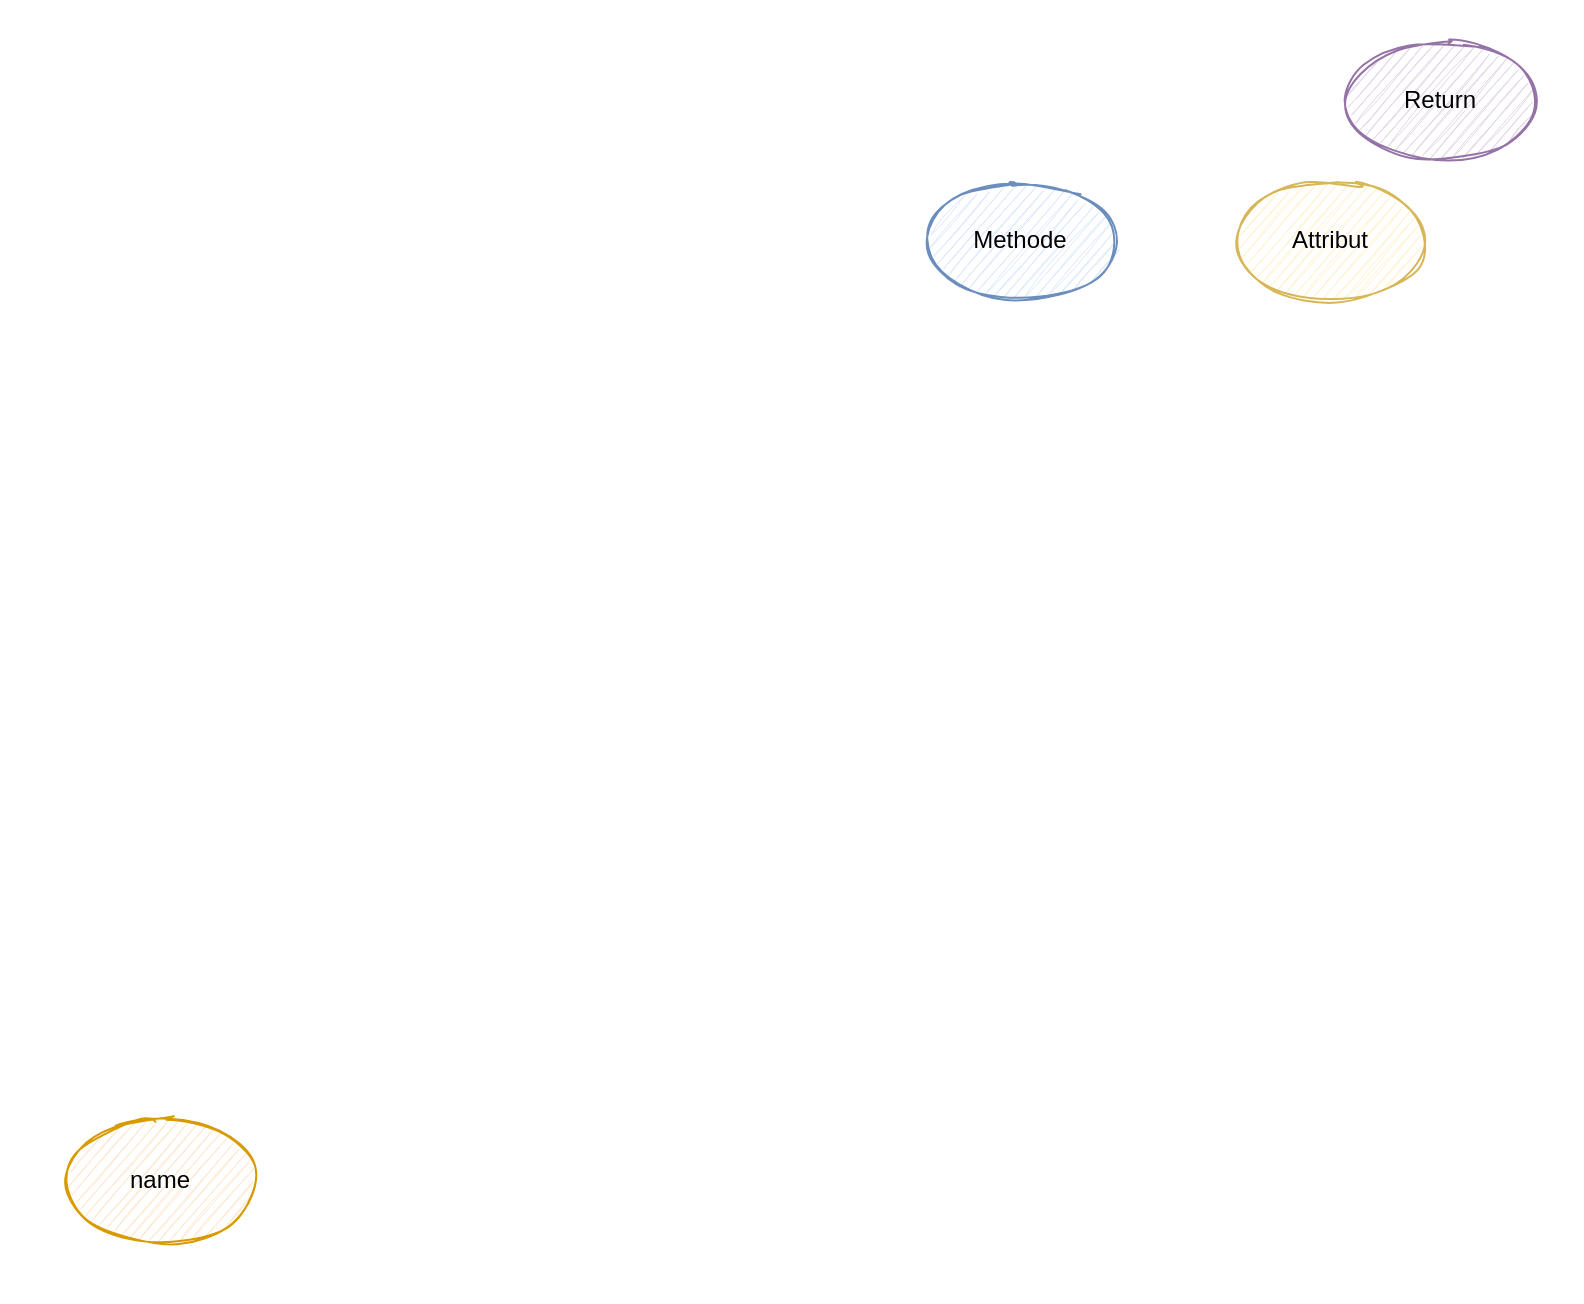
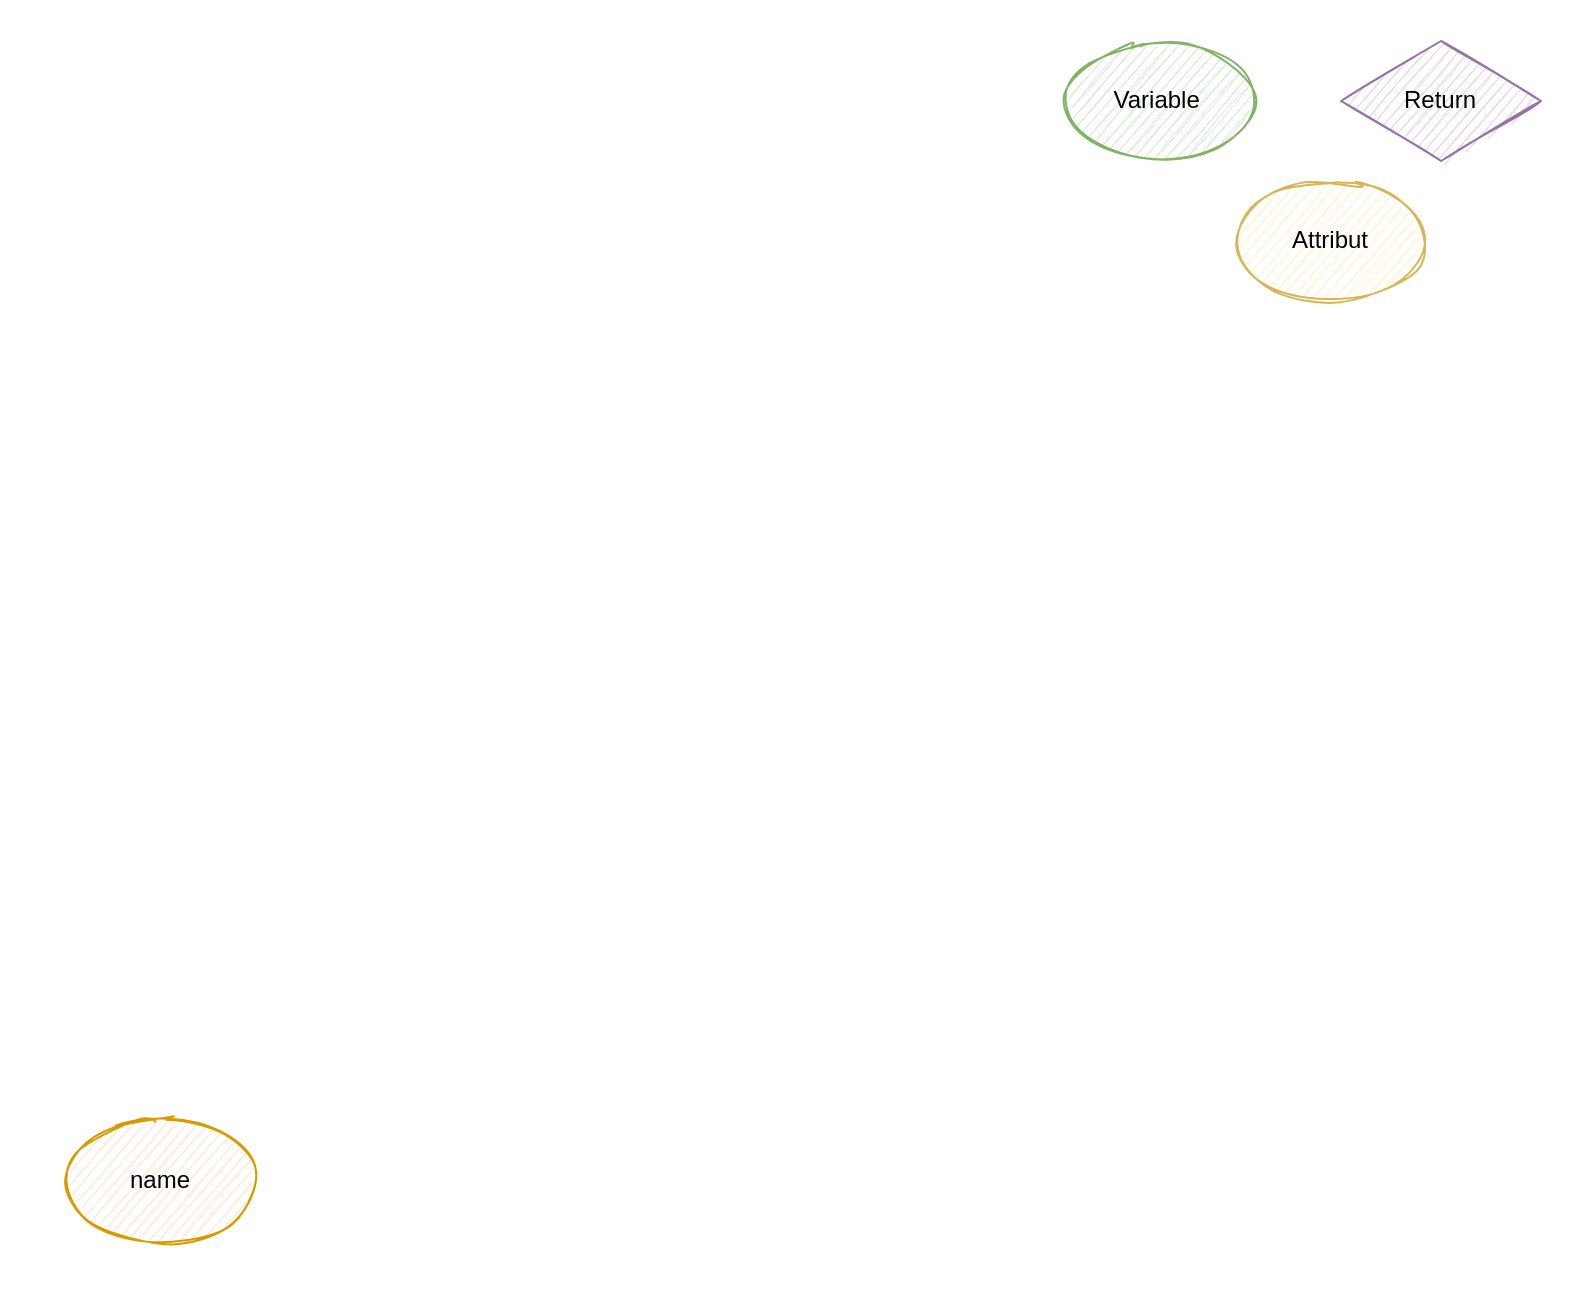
node "Variable": added
node "Return": shape ellipse -> diamond
node "Methode": removed
